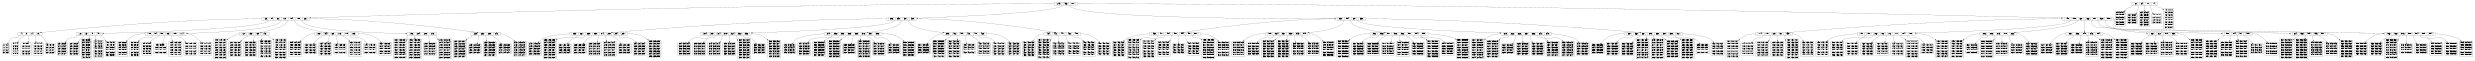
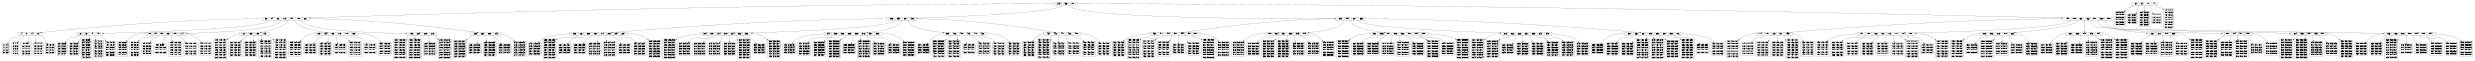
node "296: (296 296)": added
